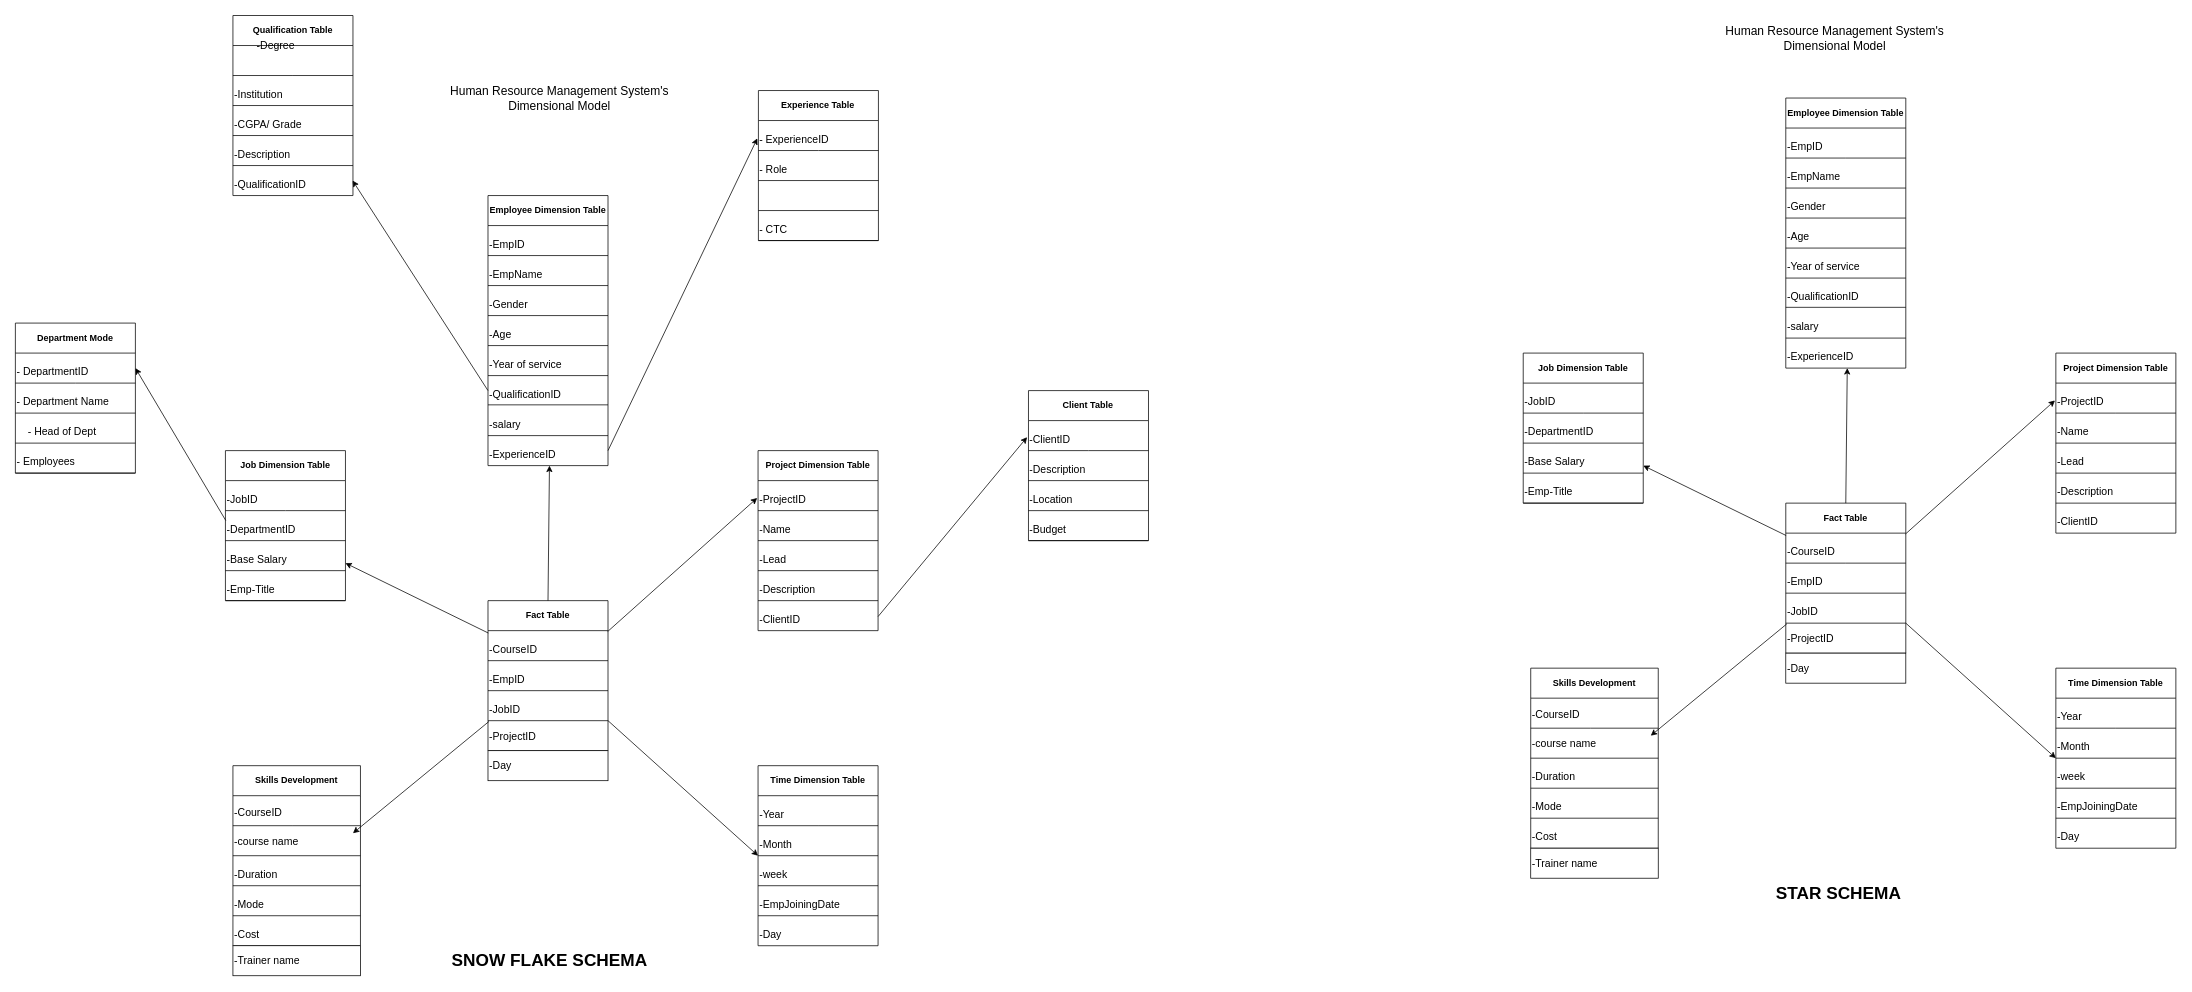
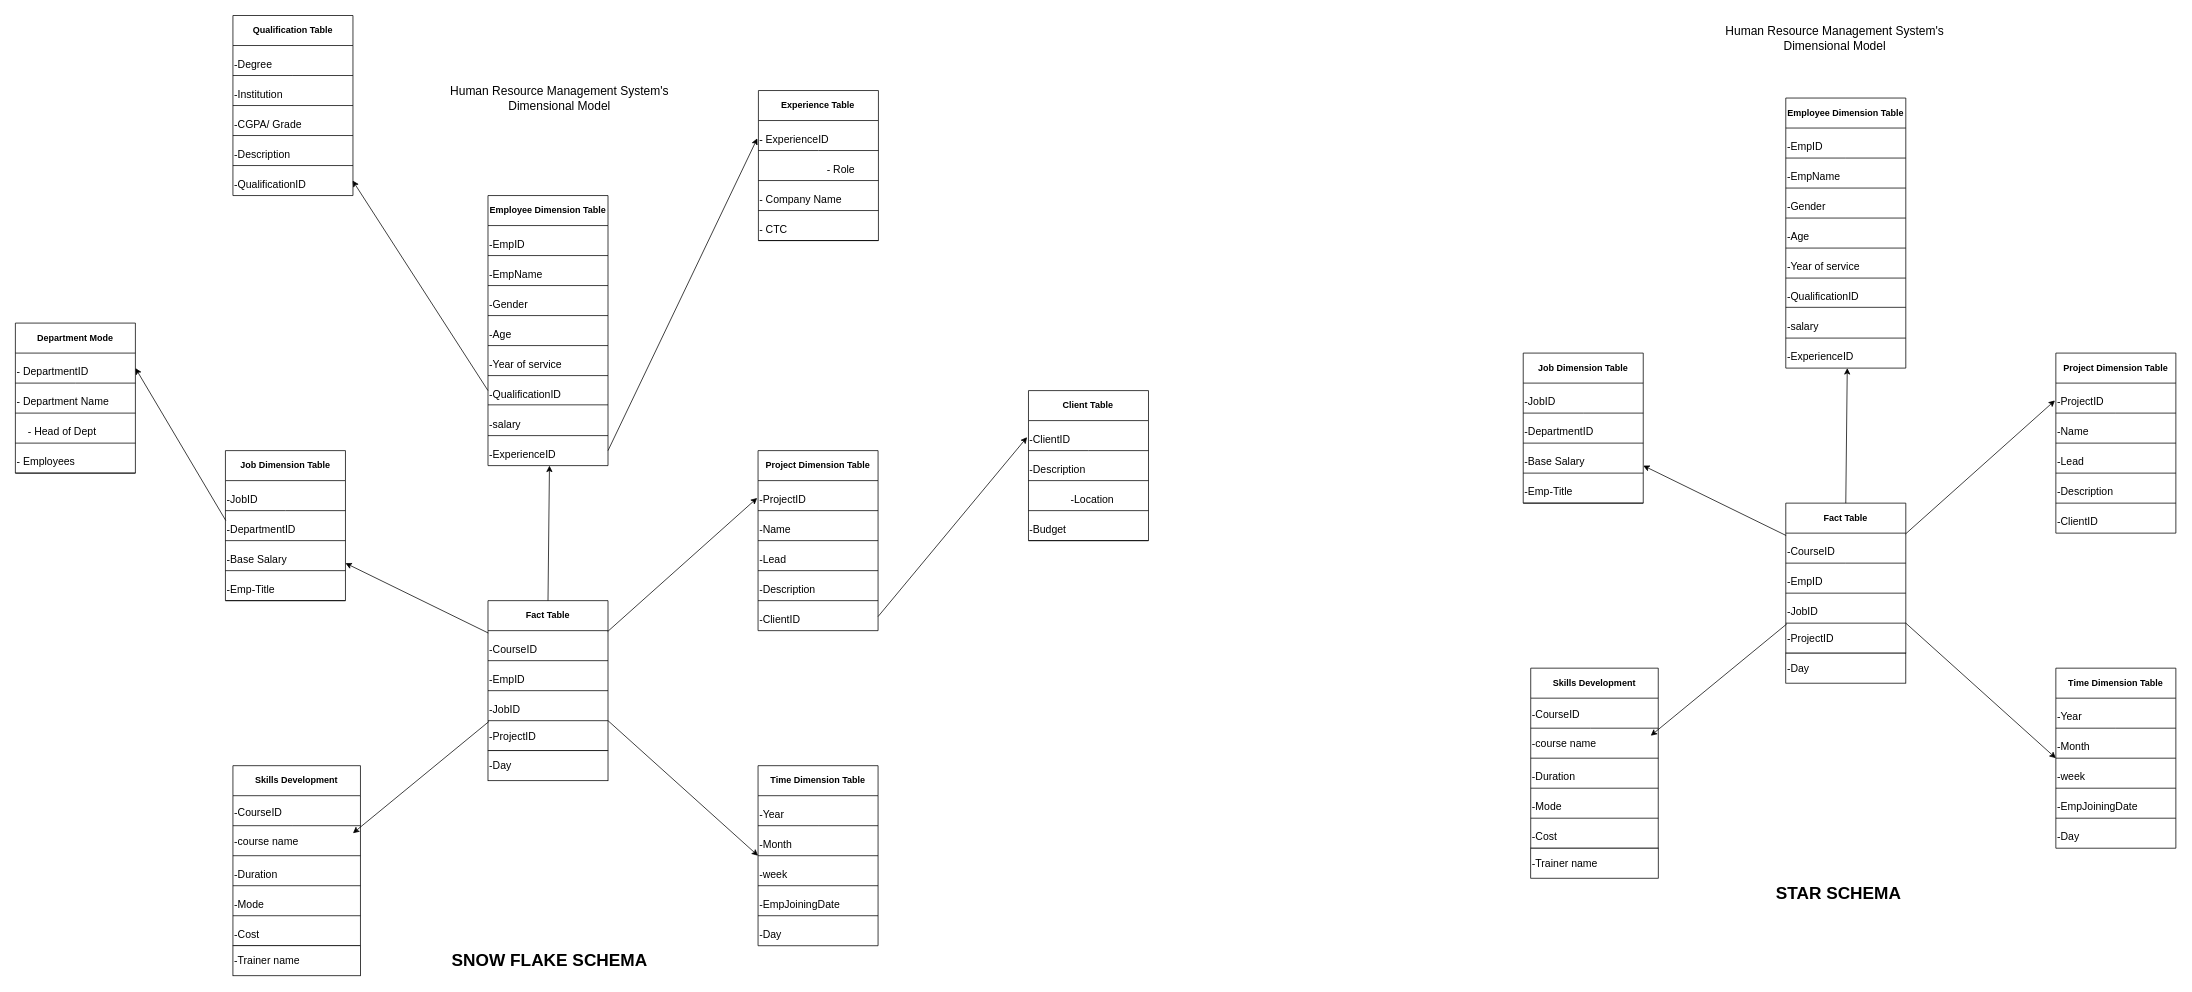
node "-Degree": moved (282, 45) -> (259, 64)
node "- Role": moved (781, 169) -> (848, 169)
node "- Company Name": added
node "-Location": moved (1058, 499) -> (1099, 499)
